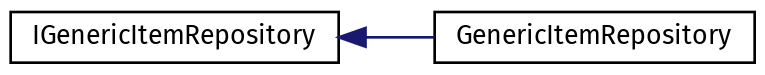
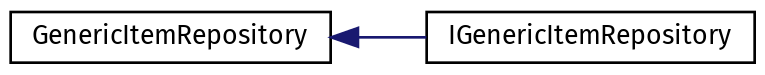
edge "GenericItemRepository" -> "IGenericItemRepository": reversed
